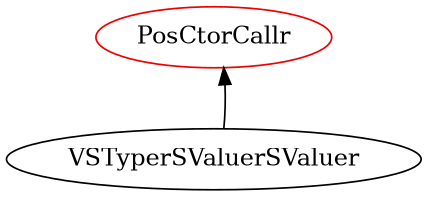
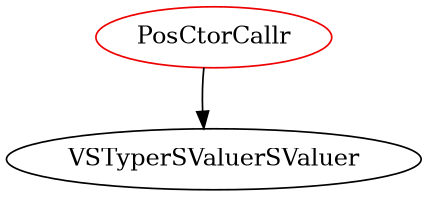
edge "VSTyperSValuerSValuer" -> "PosCtorCallr": reversed
